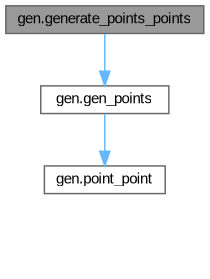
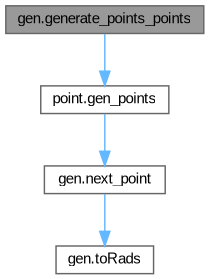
node "gen.gen_points": label "gen.gen_points" -> "point.gen_points"
node "gen.point_point": label "gen.point_point" -> "gen.next_point"
node "gen.toRads": added
